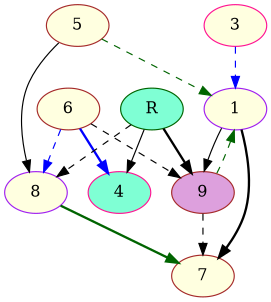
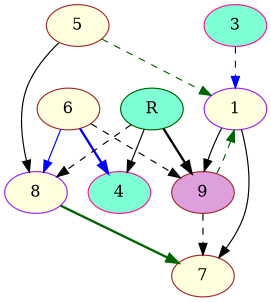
node "3": fillcolor lightyellow -> aquamarine
edge "6" -> "8": style dashed -> solid
edge "1" -> "7": style bold -> solid
